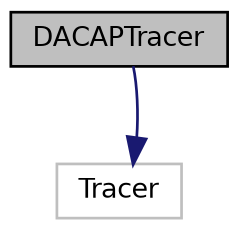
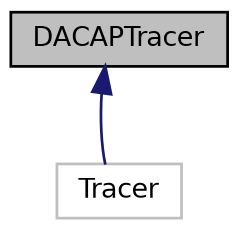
edge "DACAPTracer" -> "Tracer": reversed
